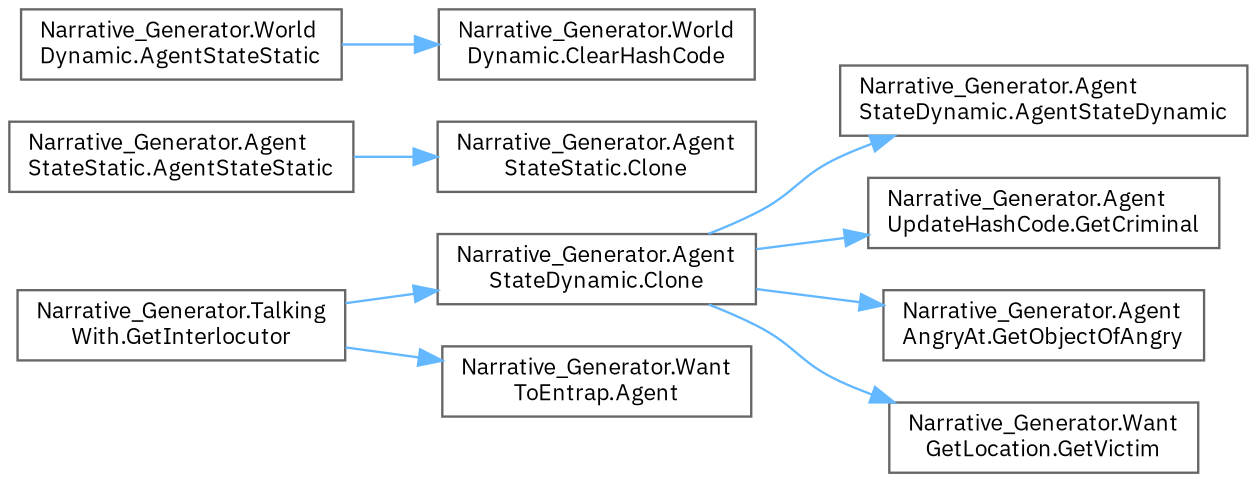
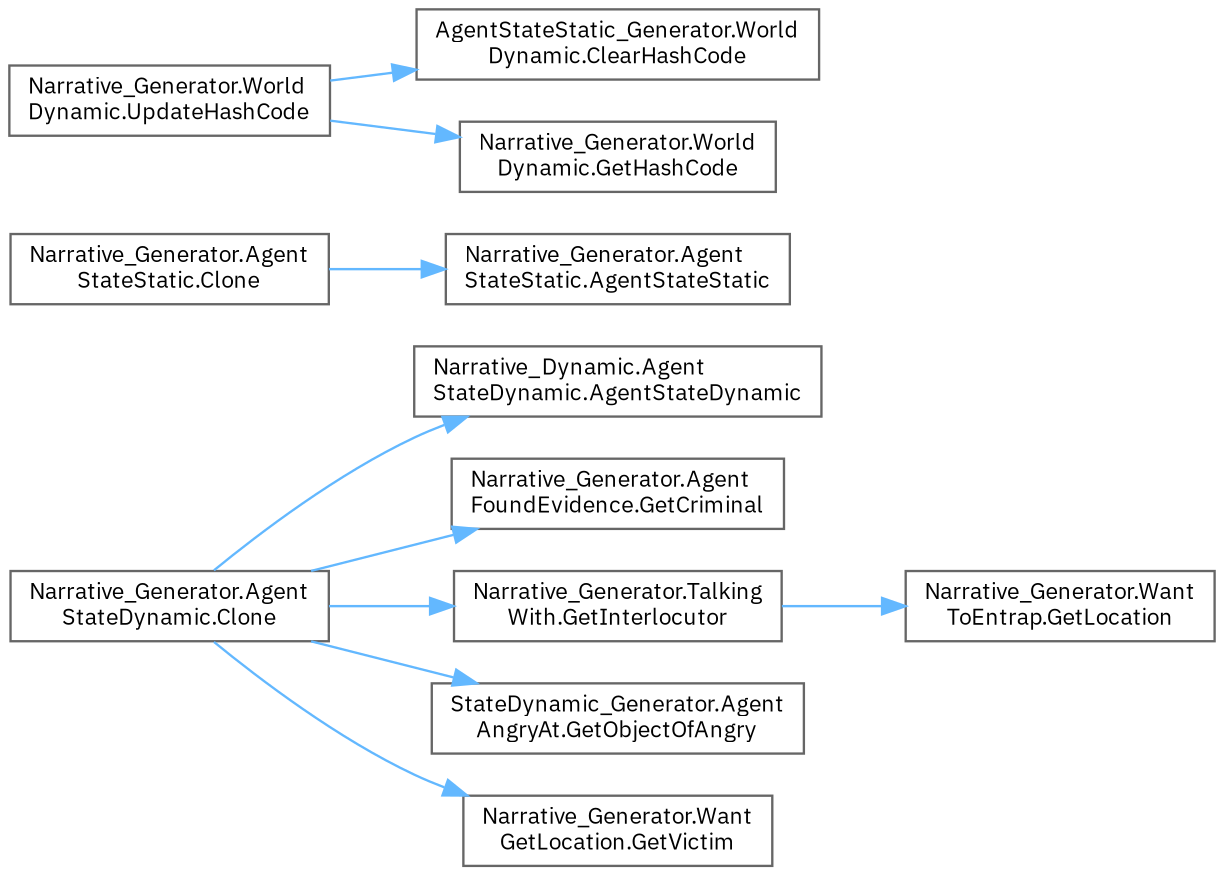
node "Narrative_Generator.World Dynamic.AgentStateStatic": label "Narrative_Generator.World Dynamic.AgentStateStatic" -> "Narrative_Generator.World Dynamic.UpdateHashCode"
node "Narrative_Generator.World Dynamic.ClearHashCode": label "Narrative_Generator.World Dynamic.ClearHashCode" -> "AgentStateStatic_Generator.World Dynamic.ClearHashCode"
node "Narrative_Generator.Agent StateDynamic.AgentStateDynamic": label "Narrative_Generator.Agent StateDynamic.AgentStateDynamic" -> "Narrative_Dynamic.Agent StateDynamic.AgentStateDynamic"
edge "Narrative_Generator.Agent StateStatic.AgentStateStatic" -> "Narrative_Generator.Agent StateStatic.Clone": reversed
node "Narrative_Generator.World Dynamic.GetHashCode": added
node "Narrative_Generator.Agent UpdateHashCode.GetCriminal": label "Narrative_Generator.Agent UpdateHashCode.GetCriminal" -> "Narrative_Generator.Agent FoundEvidence.GetCriminal"
edge "Narrative_Generator.Talking With.GetInterlocutor" -> "Narrative_Generator.Agent StateDynamic.Clone": reversed
node "Narrative_Generator.Agent AngryAt.GetObjectOfAngry": label "Narrative_Generator.Agent AngryAt.GetObjectOfAngry" -> "StateDynamic_Generator.Agent AngryAt.GetObjectOfAngry"
node "Narrative_Generator.Want ToEntrap.Agent": label "Narrative_Generator.Want ToEntrap.Agent" -> "Narrative_Generator.Want ToEntrap.GetLocation"
